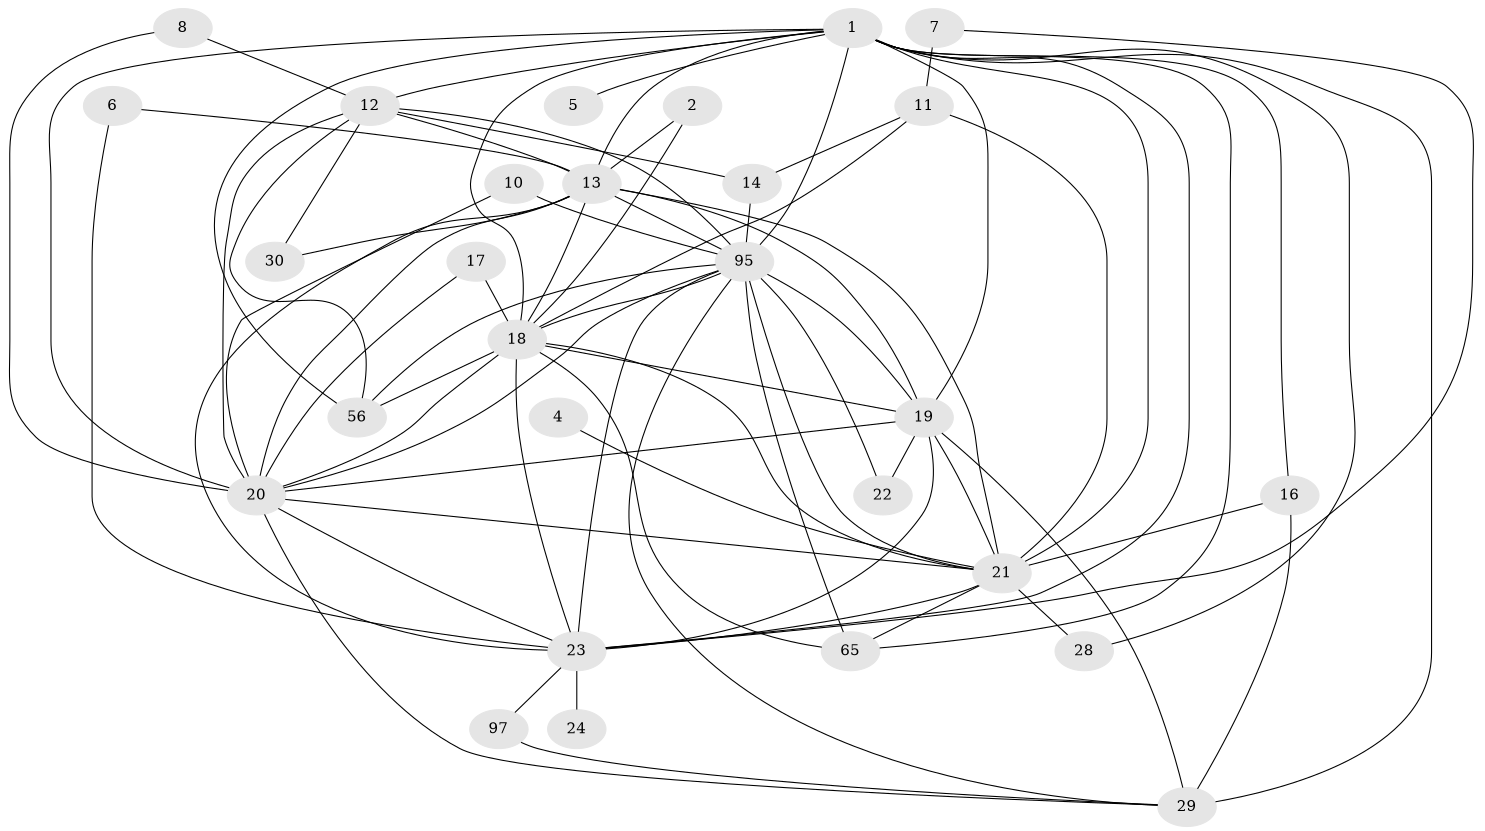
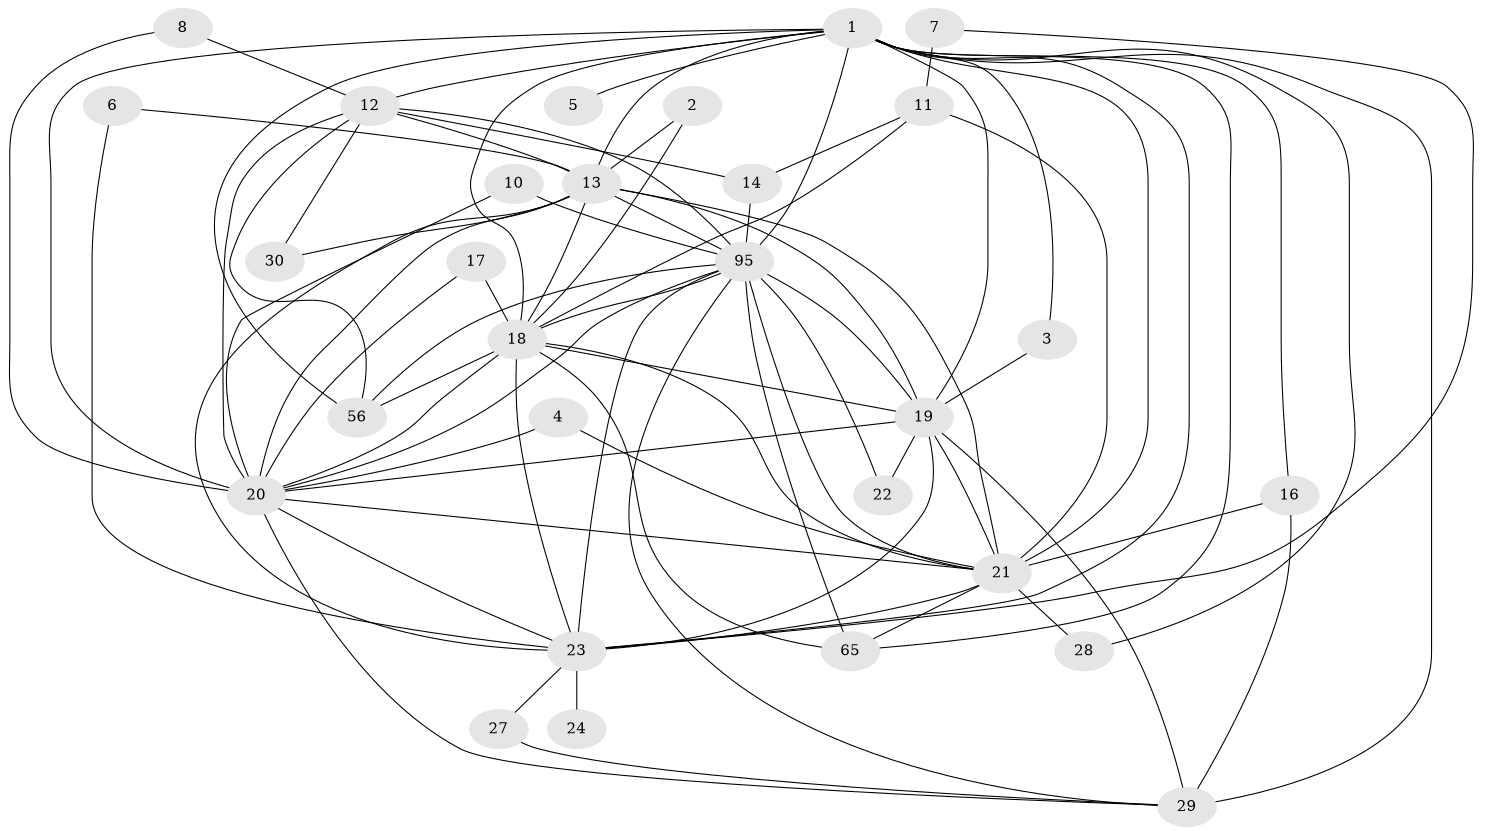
node "3": added
edge "4" -- "20": added
node "97": label "97" -> "27"
